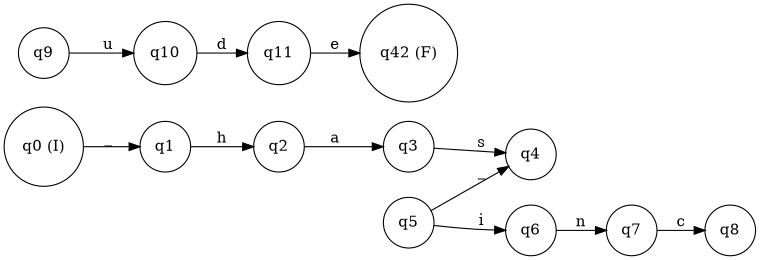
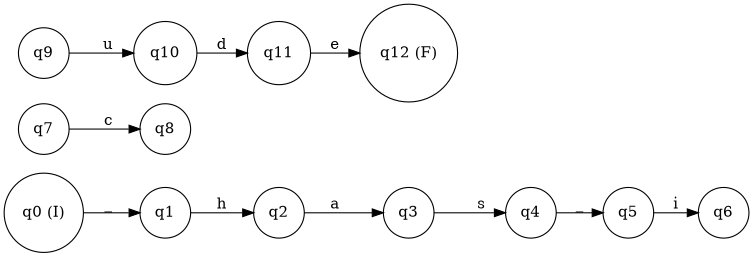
node "q42 (F)": label "q42 (F)" -> "q12 (F)"
edge "q5" -> "q4": reversed
edge "q6" -> "q7": removed, label "n"
